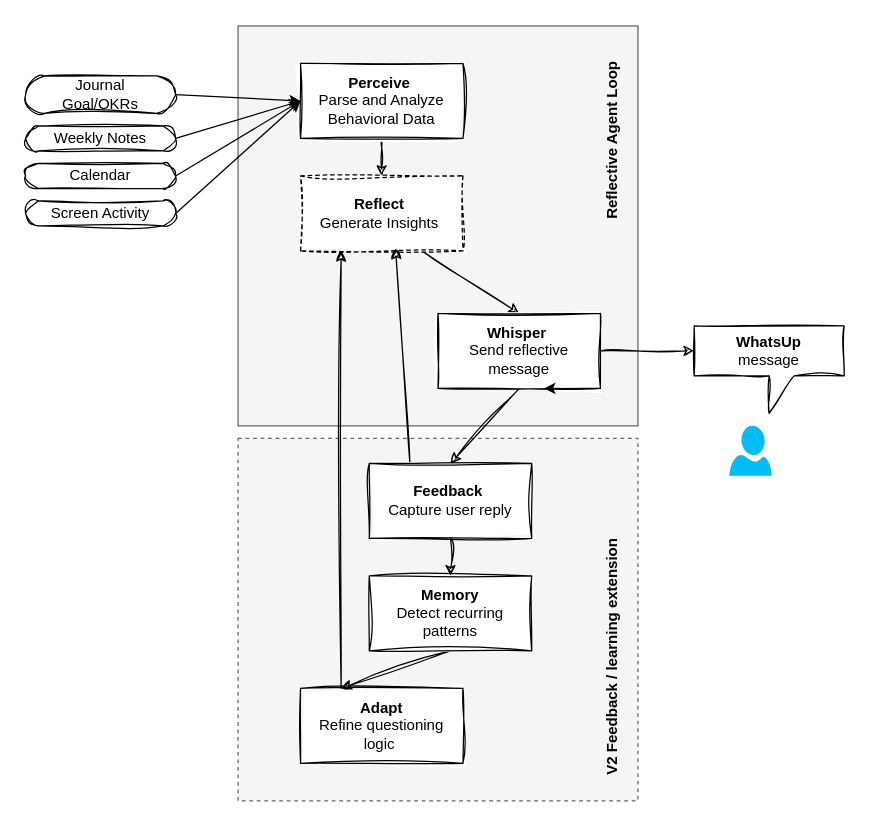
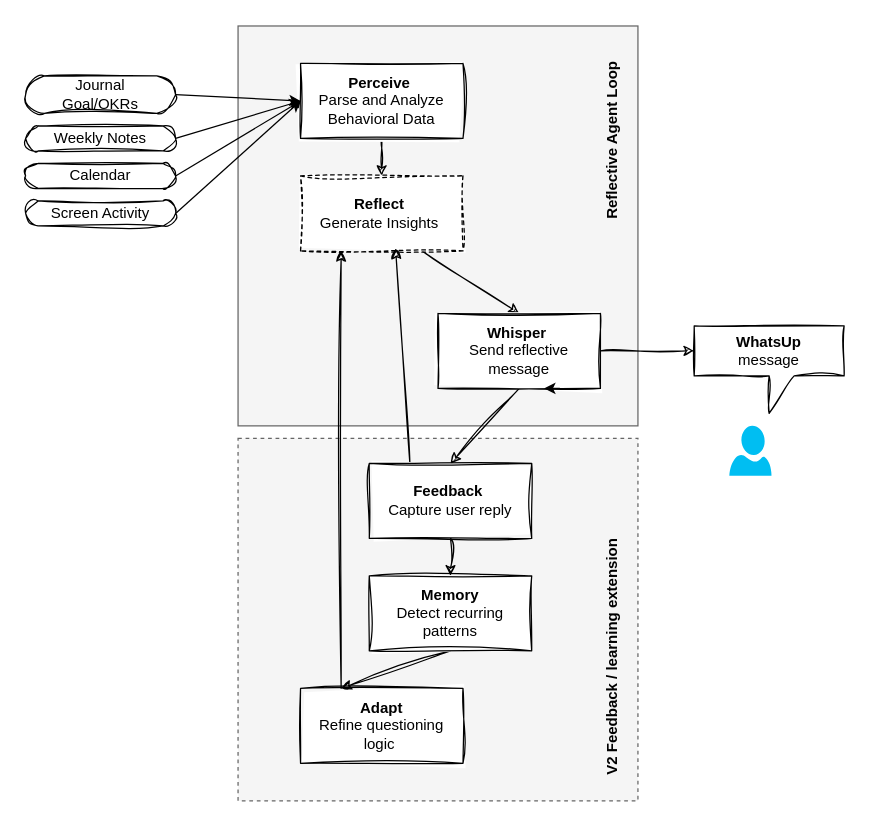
edge "Calendar" -> "Perceive Parse and Analyze Behavioral Data": arrowhead classic -> diamond
